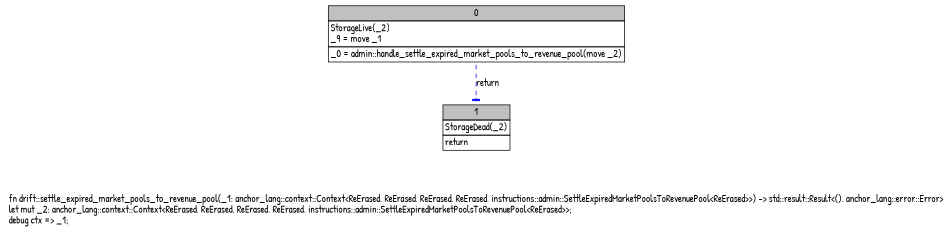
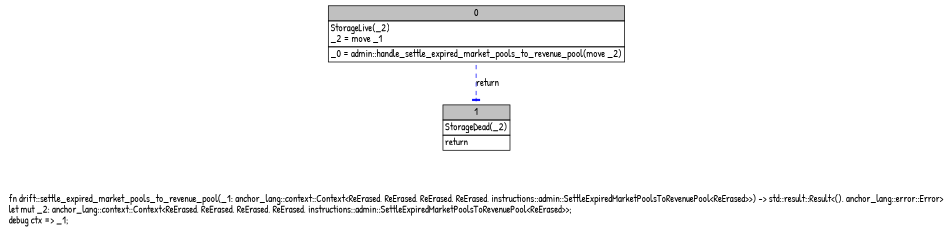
node "0": text "_9 = move _1" -> "_2 = move _1"
